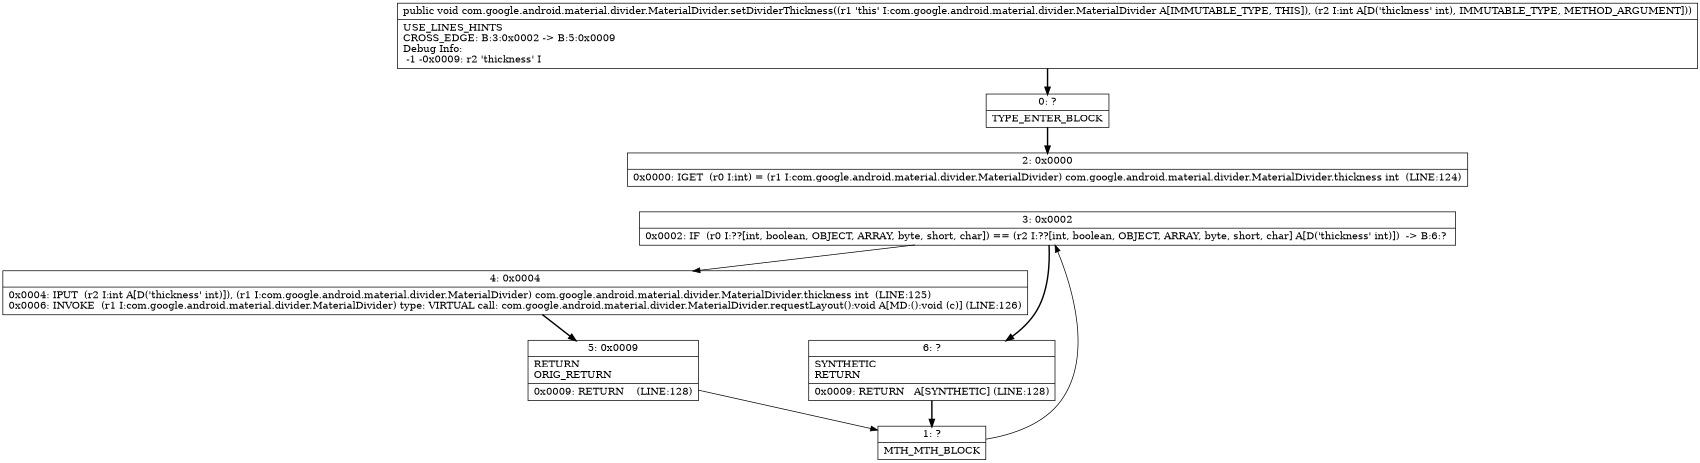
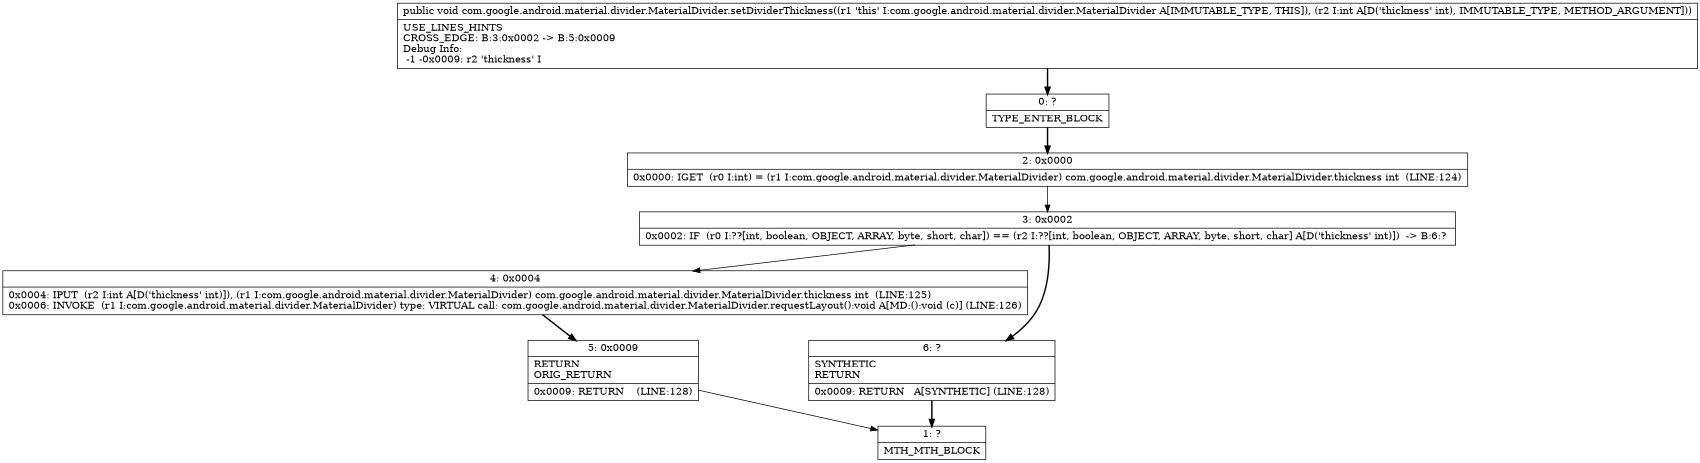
edge "1: ?" -> "3: 0x0002": now "2: 0x0000" -> "3: 0x0002"
